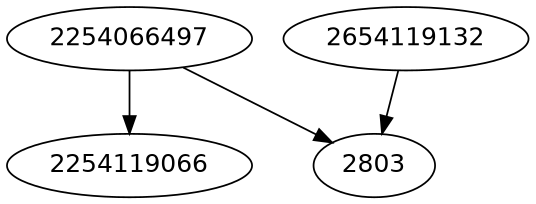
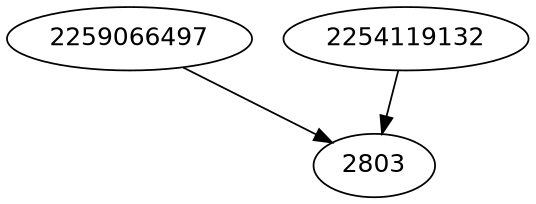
node "2254066497": label "2254066497" -> "2259066497"
node "2654119132": label "2654119132" -> "2254119132"
node "2254119066": removed
